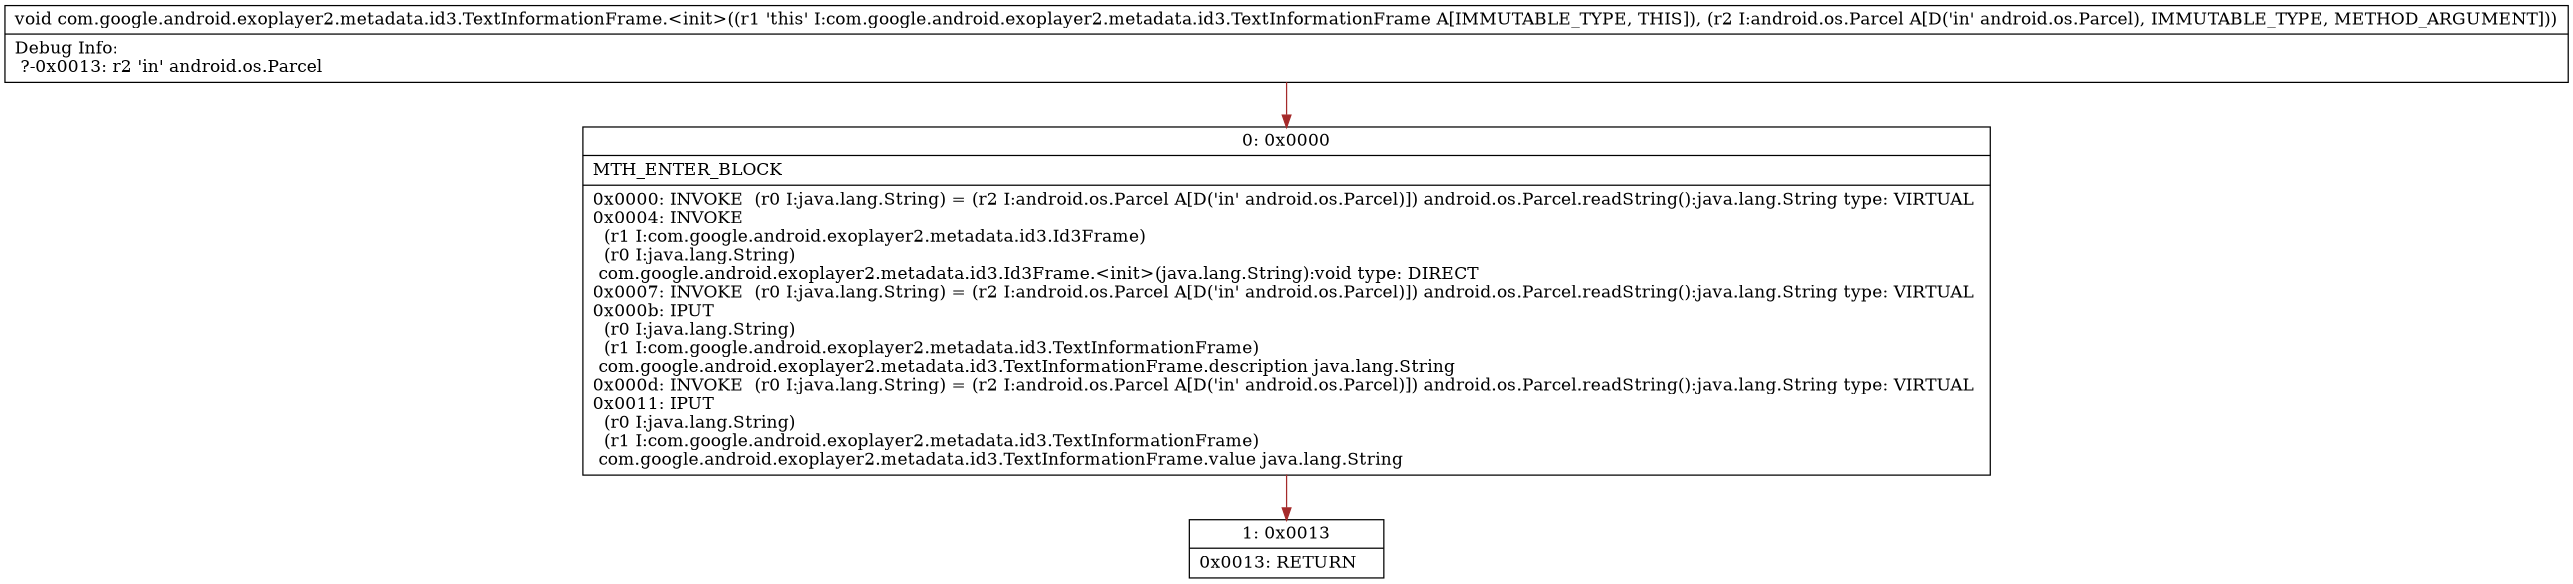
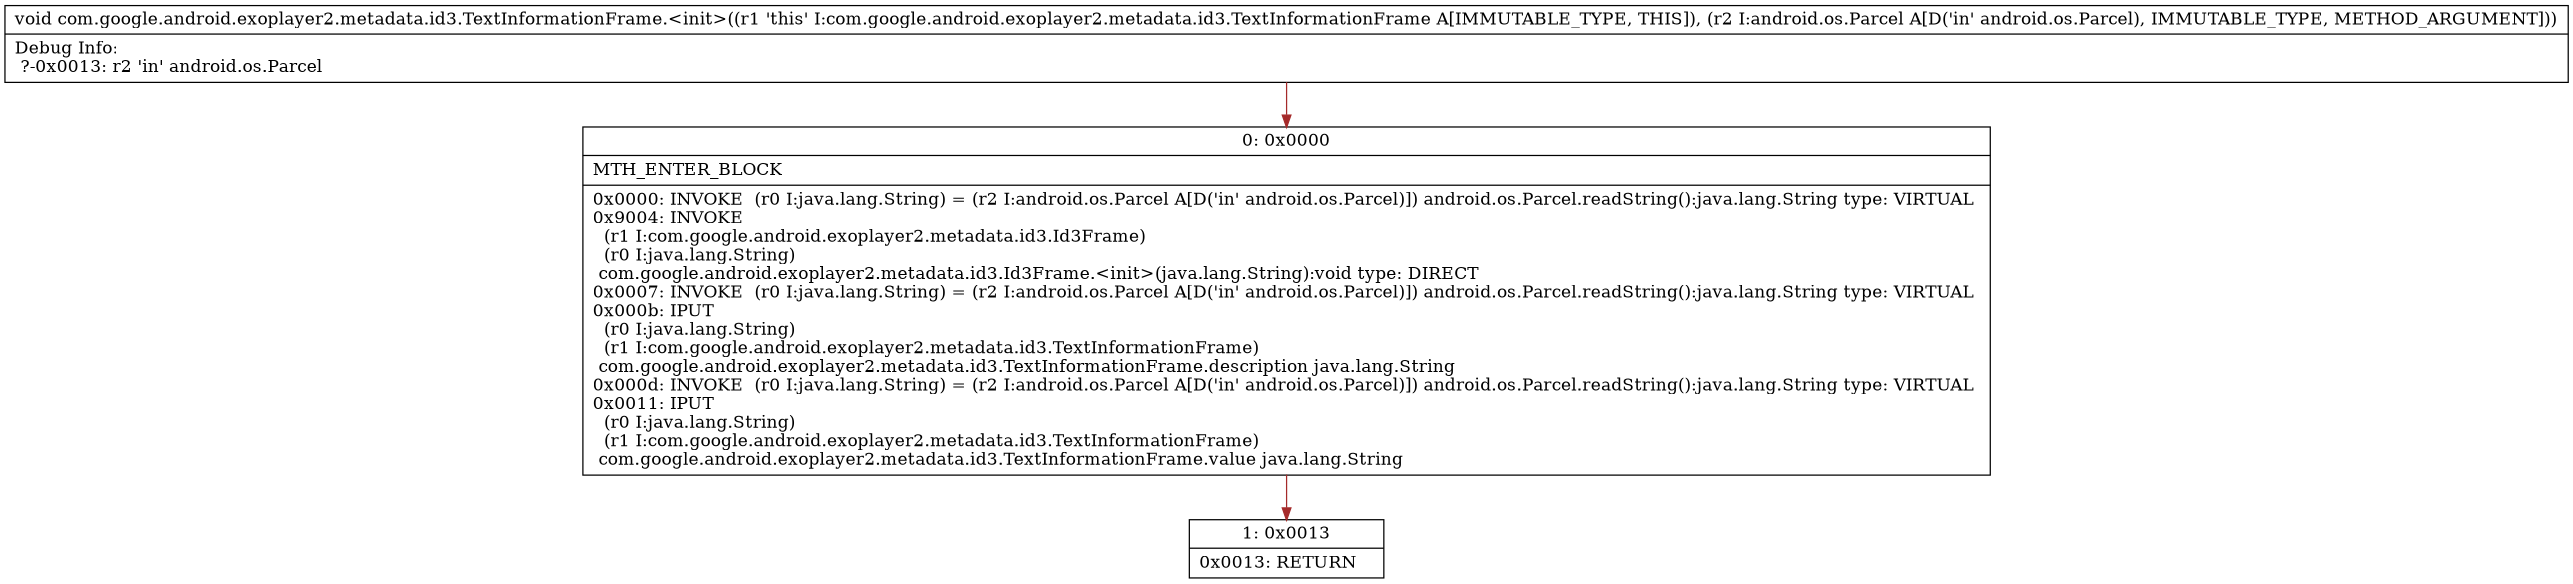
node "0: 0x0000": text "0x0004: INVOKE" -> "0x9004: INVOKE"
